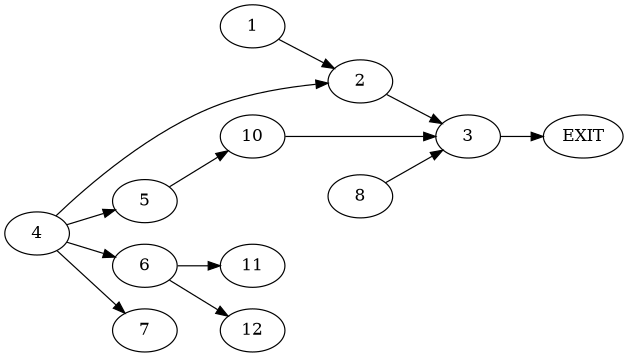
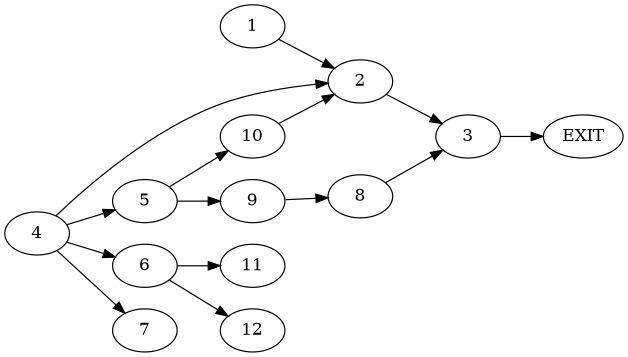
edge "10" -> "3": now "10" -> "2"
node "9": added
